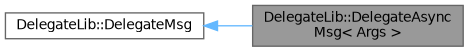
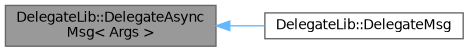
edge "DelegateLib::DelegateAsync Msg< Args >" -> "DelegateLib::DelegateMsg": reversed
